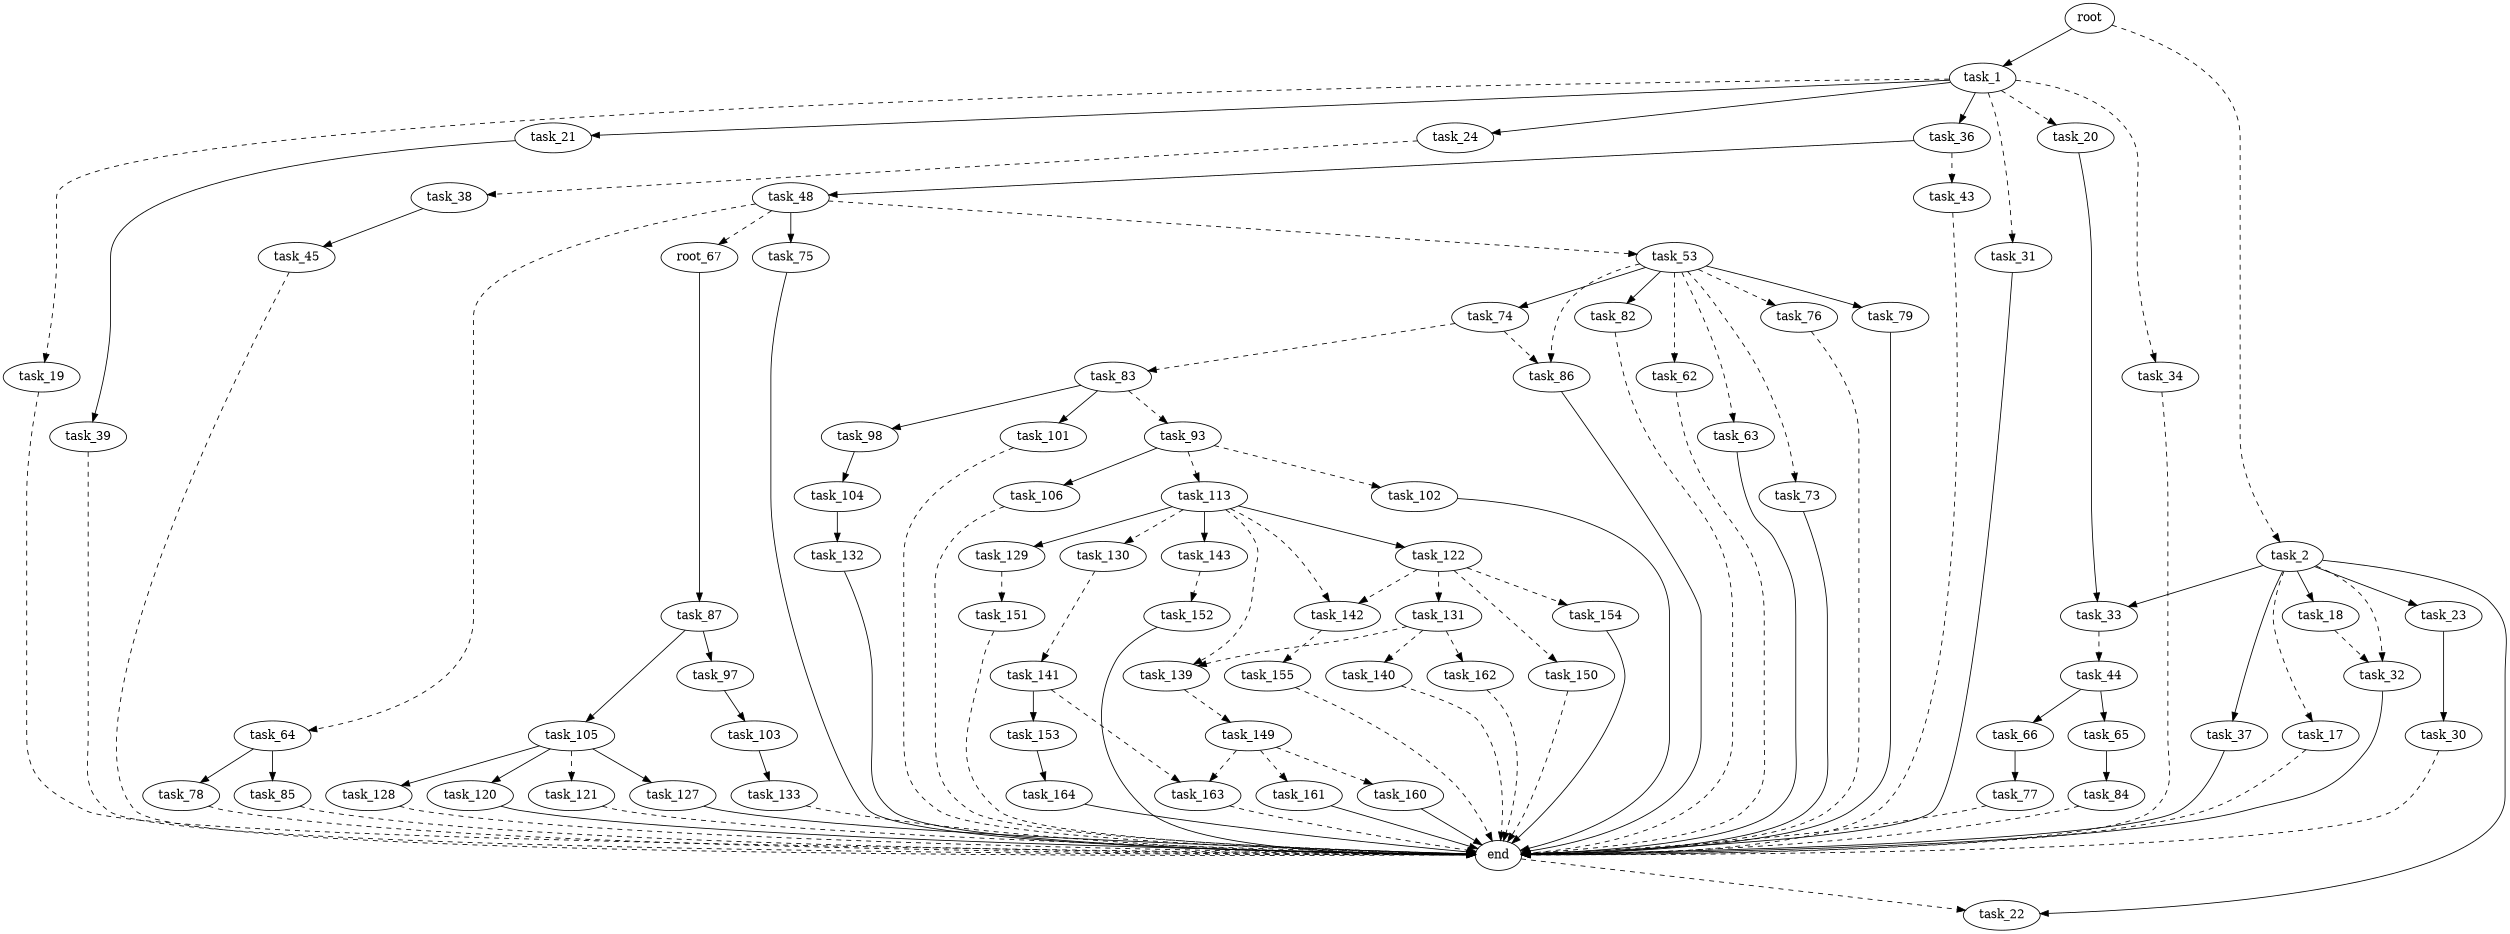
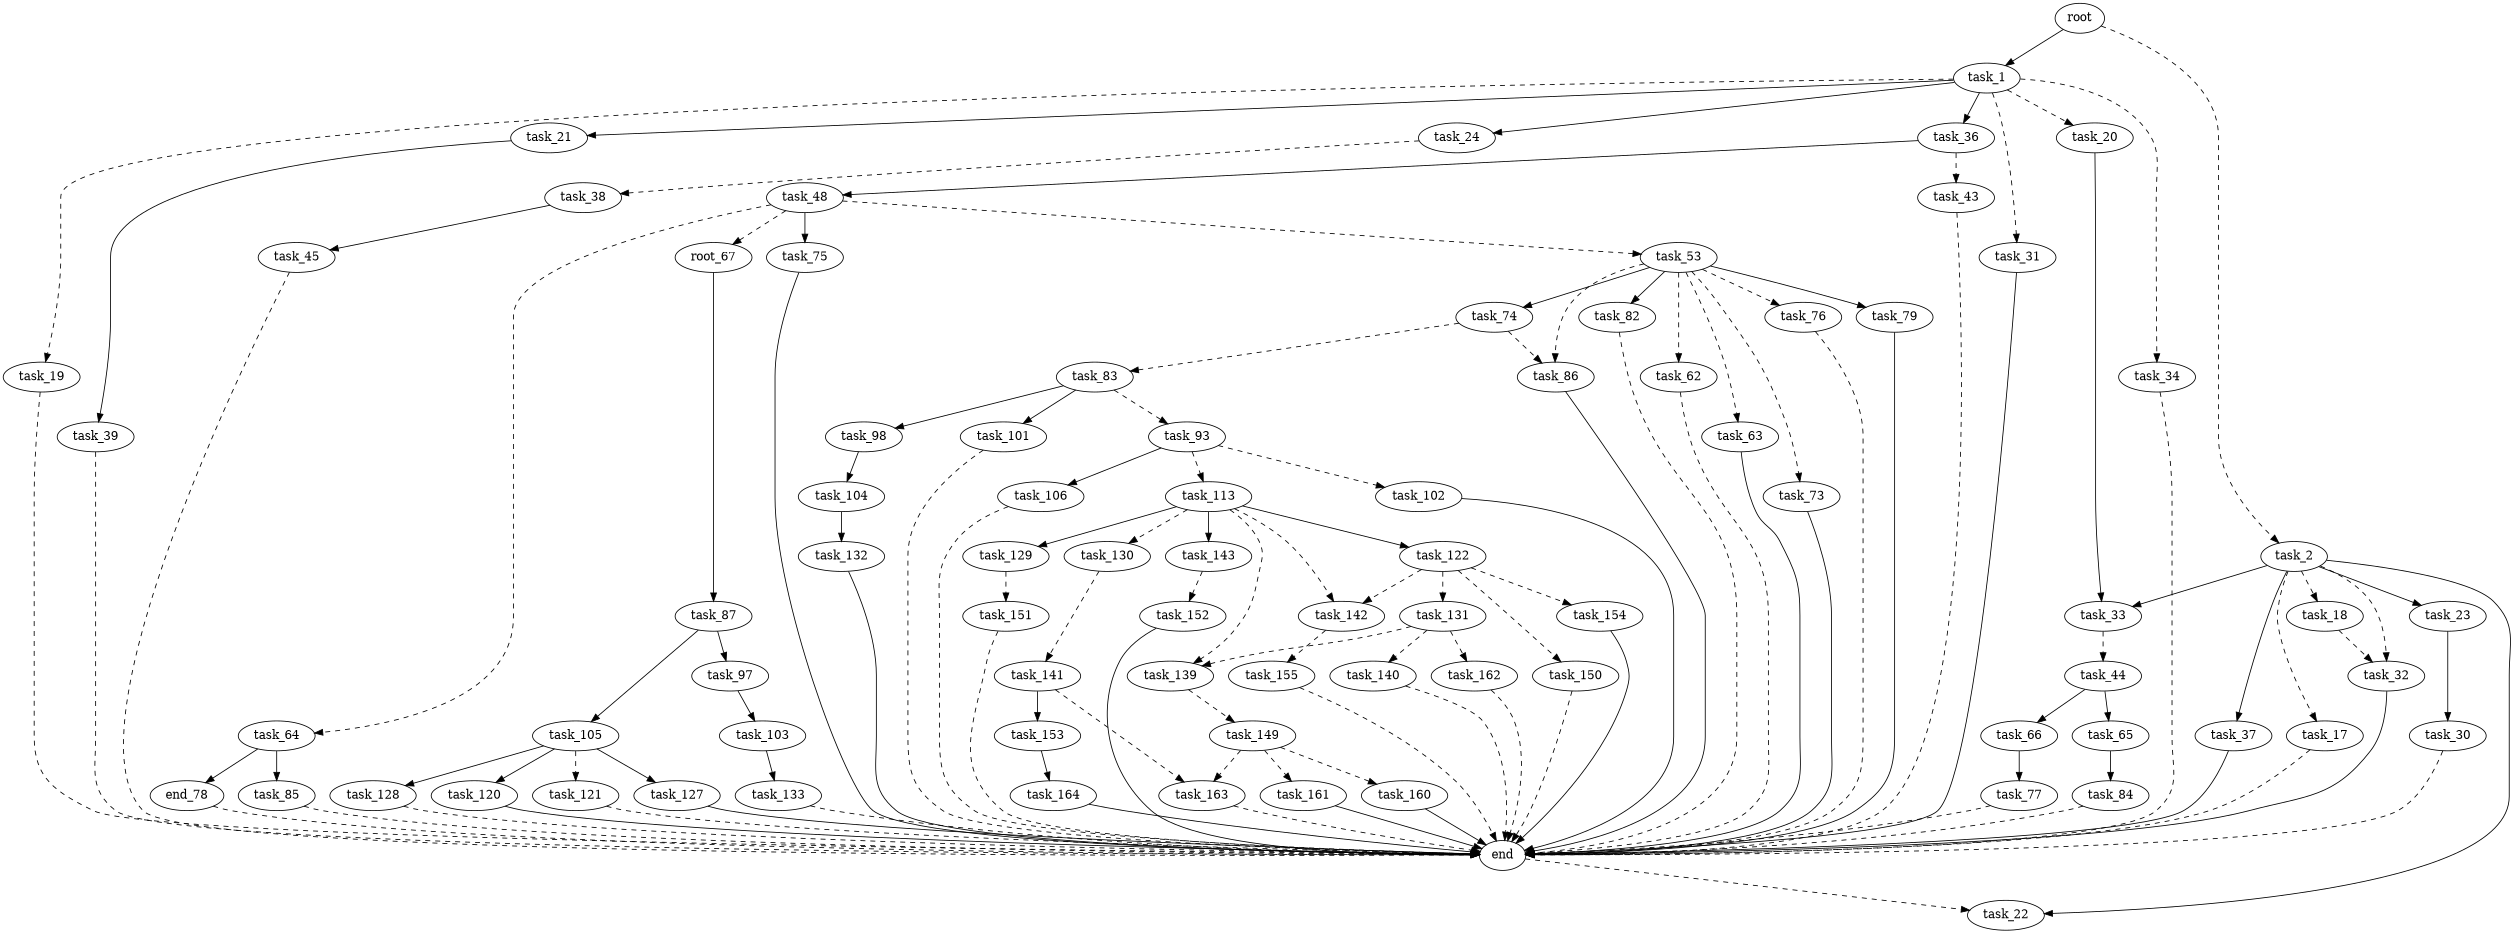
edge "task_2" -> "task_18": style solid -> dashed
node "task_78": label "task_78" -> "end_78"
